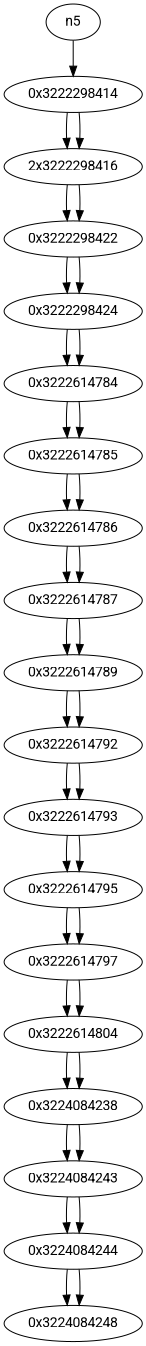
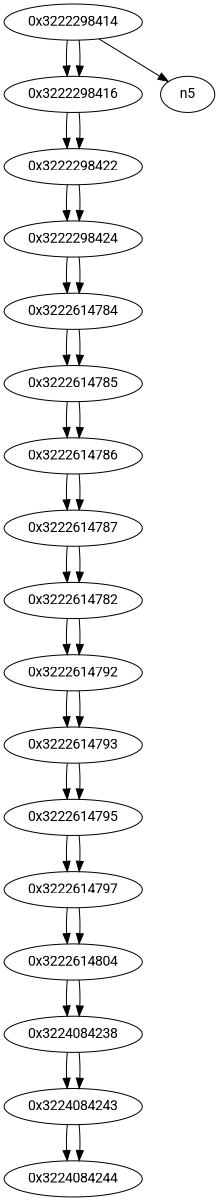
edge "n5" -> "0x3222298414": reversed
node "2x3222298416": label "2x3222298416" -> "0x3222298416"
node "0x3222614789": label "0x3222614789" -> "0x3222614782"
node "0x3224084248": removed
